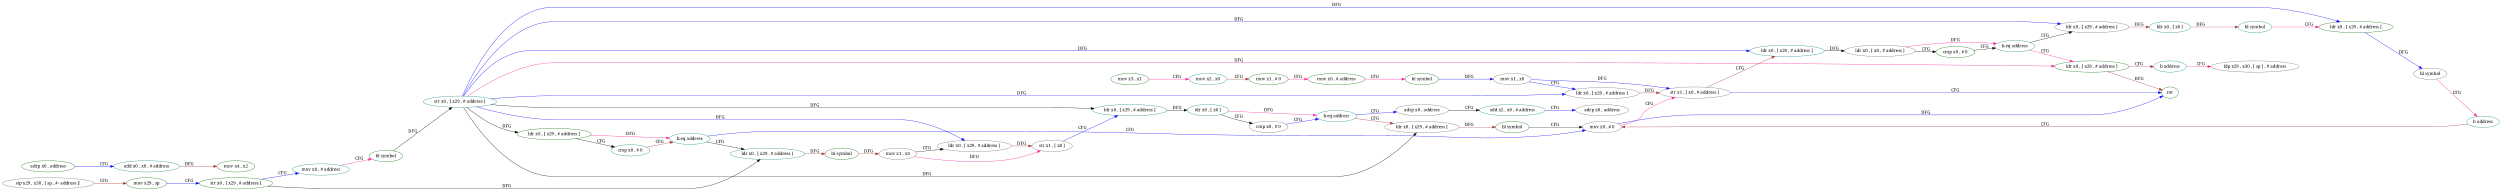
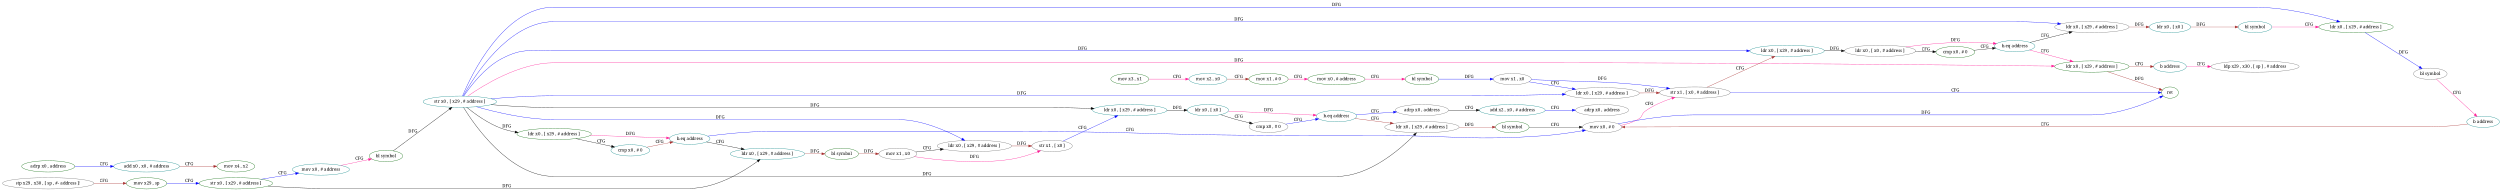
edge "add x0 , x0 , # address" -> "mov x4 , x2": label "DFG" -> "CFG"
